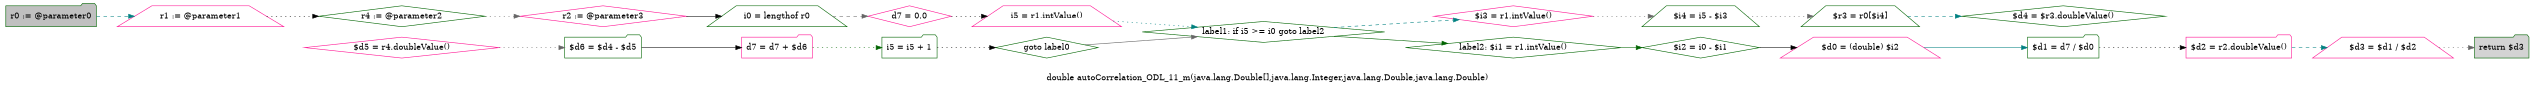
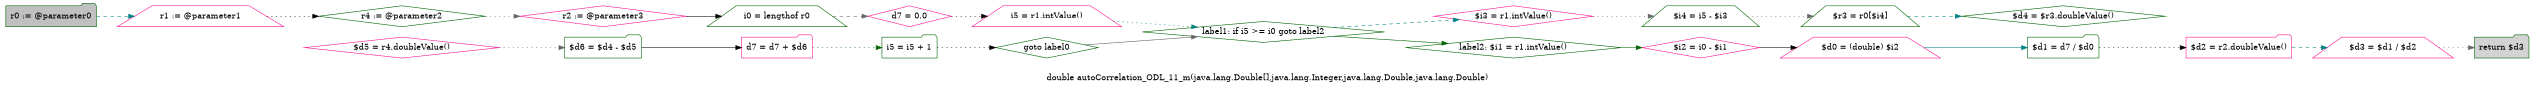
node "$i2 = i0 - $i1": color darkgreen -> deeppink
